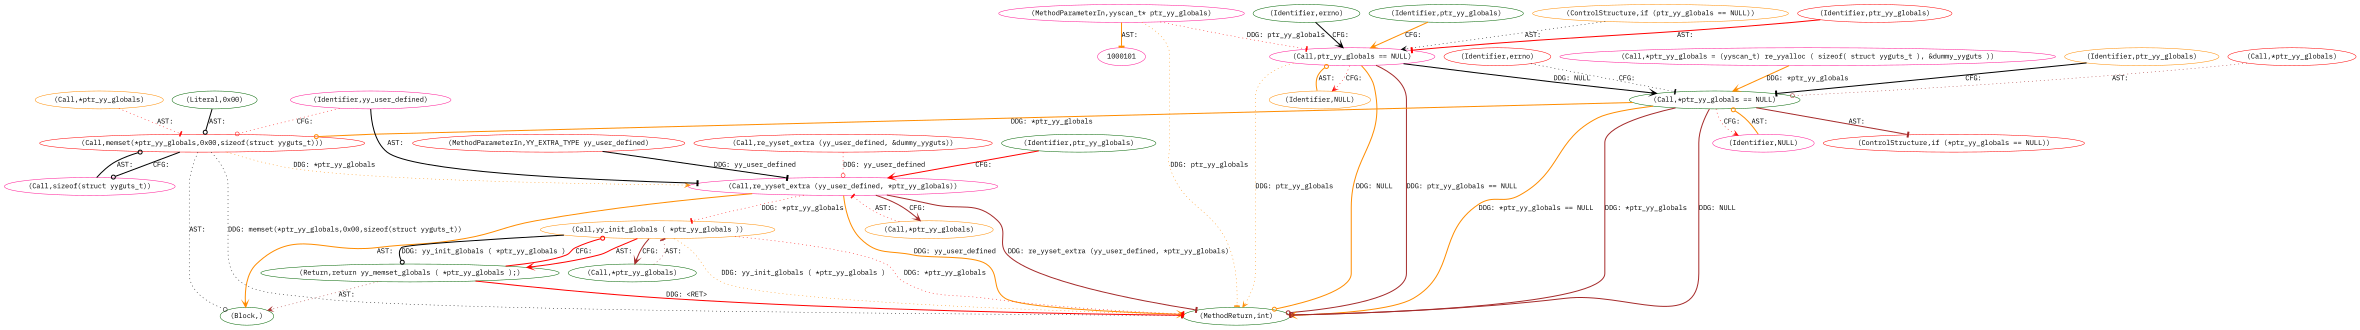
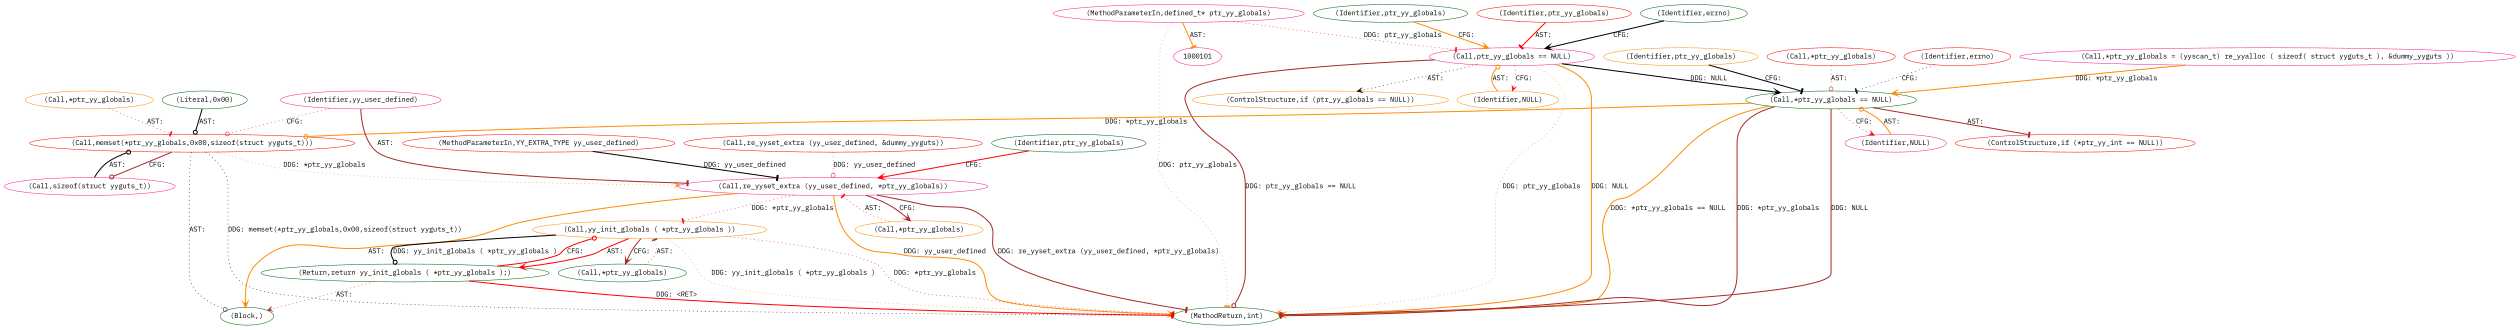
node "(MethodParameterIn,yyscan_t* ptr_yy_globals)": label "(MethodParameterIn,yyscan_t* ptr_yy_globals)" -> "(MethodParameterIn,defined_t* ptr_yy_globals)"
edge "(ControlStructure,if (ptr_yy_globals == NULL))" -> "(Call,ptr_yy_globals == NULL)": reversed
node "(ControlStructure,if (*ptr_yy_globals == NULL))": label "(ControlStructure,if (*ptr_yy_globals == NULL))" -> "(ControlStructure,if (*ptr_yy_int == NULL))"
edge "(Call,memset(*ptr_yy_globals,0x00,sizeof(struct yyguts_t)))" -> "(Call,sizeof(struct yyguts_t))": color black -> brown
edge "(Identifier,yy_user_defined)" -> "(Call,re_yyset_extra (yy_user_defined, *ptr_yy_globals))": color black -> brown
node "(Return,return yy_memset_globals ( *ptr_yy_globals );)": label "(Return,return yy_memset_globals ( *ptr_yy_globals );)" -> "(Return,return yy_init_globals ( *ptr_yy_globals );)"
